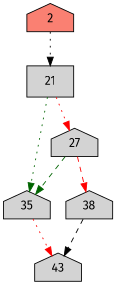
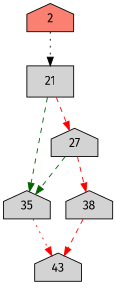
edge "21" -> "27": style dotted -> dashed
edge "21" -> "35": style dotted -> dashed
edge "38" -> "43": color black -> red
